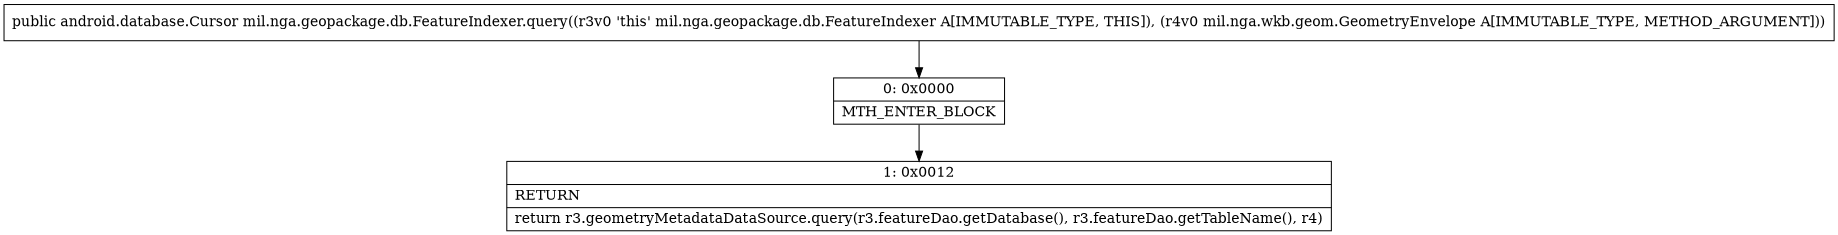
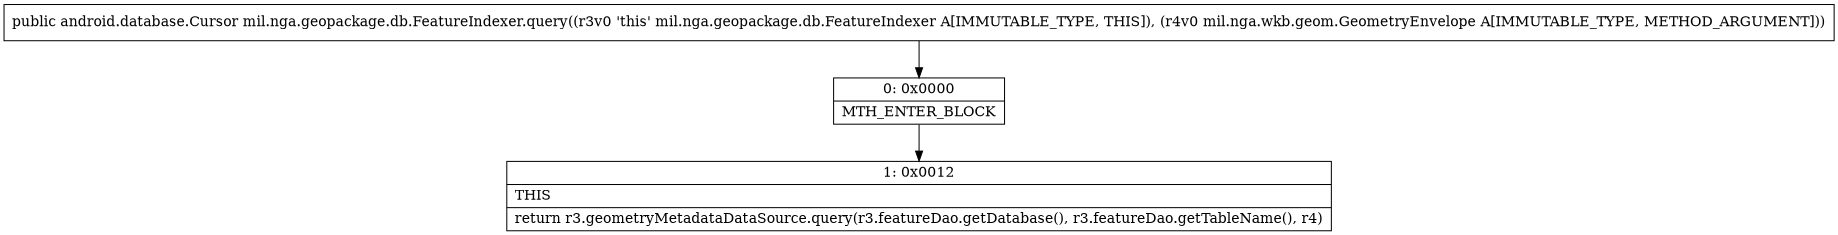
node "1: 0x0012": text "RETURN" -> "THIS"
